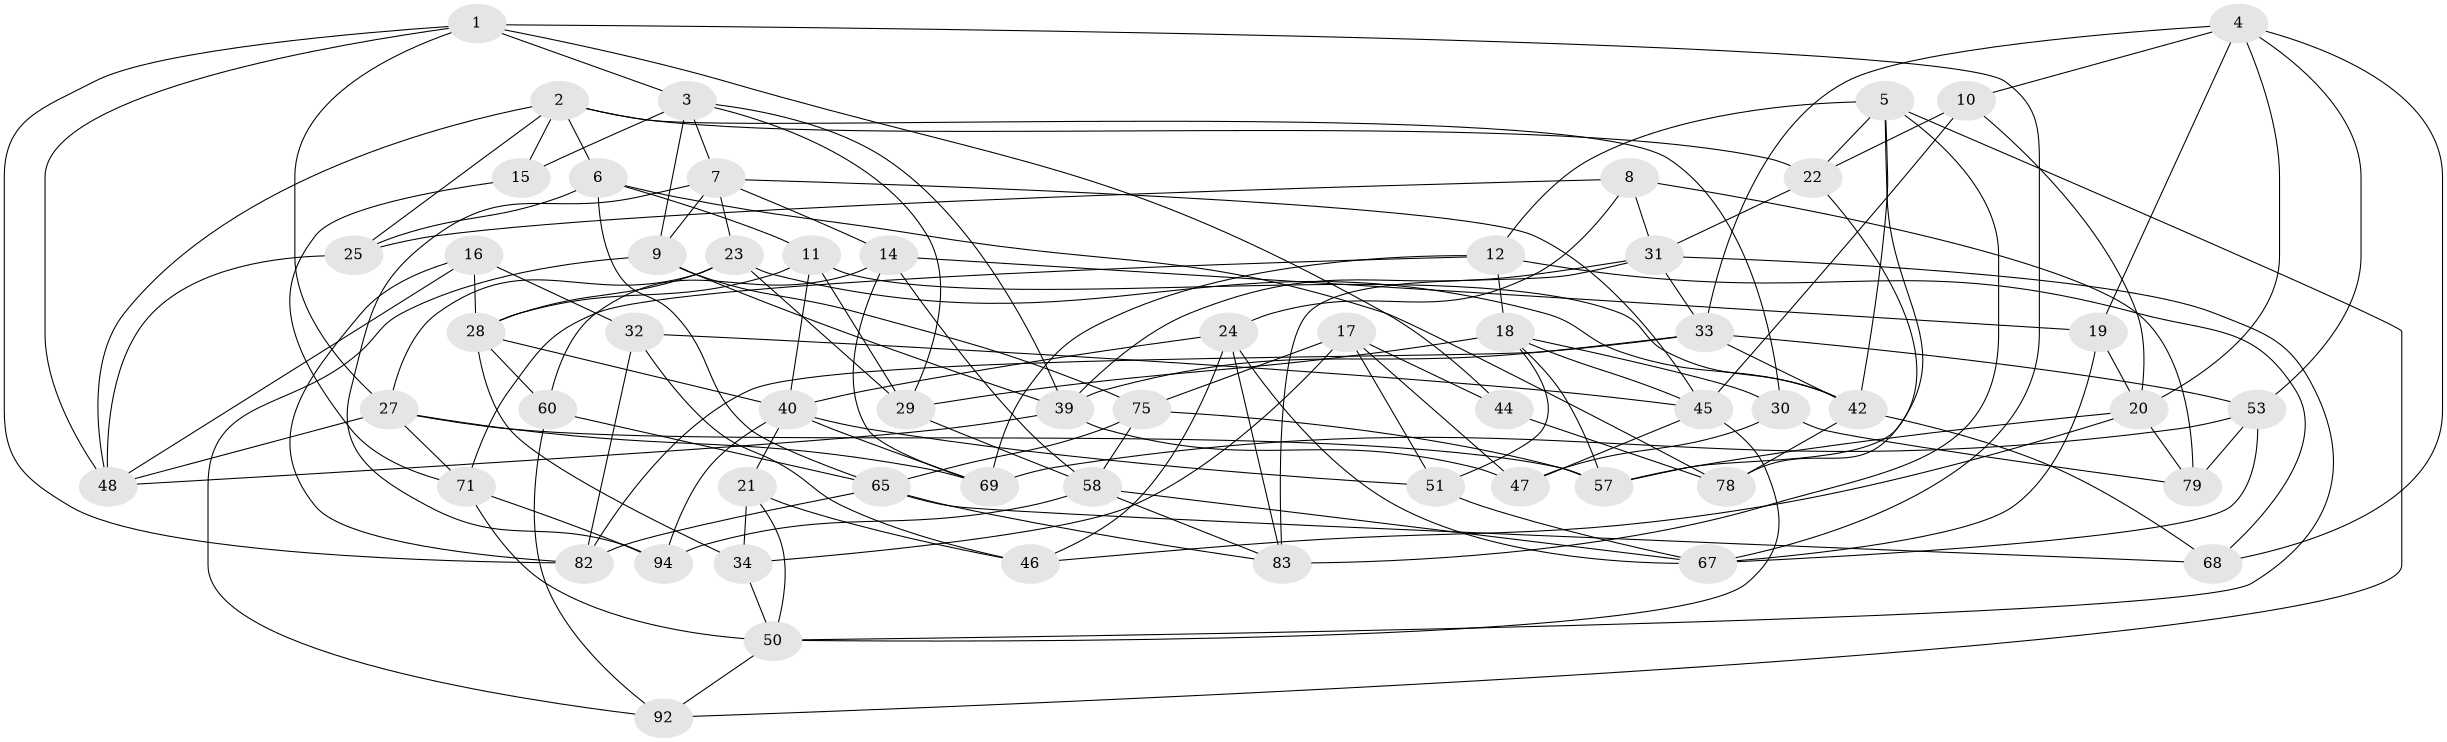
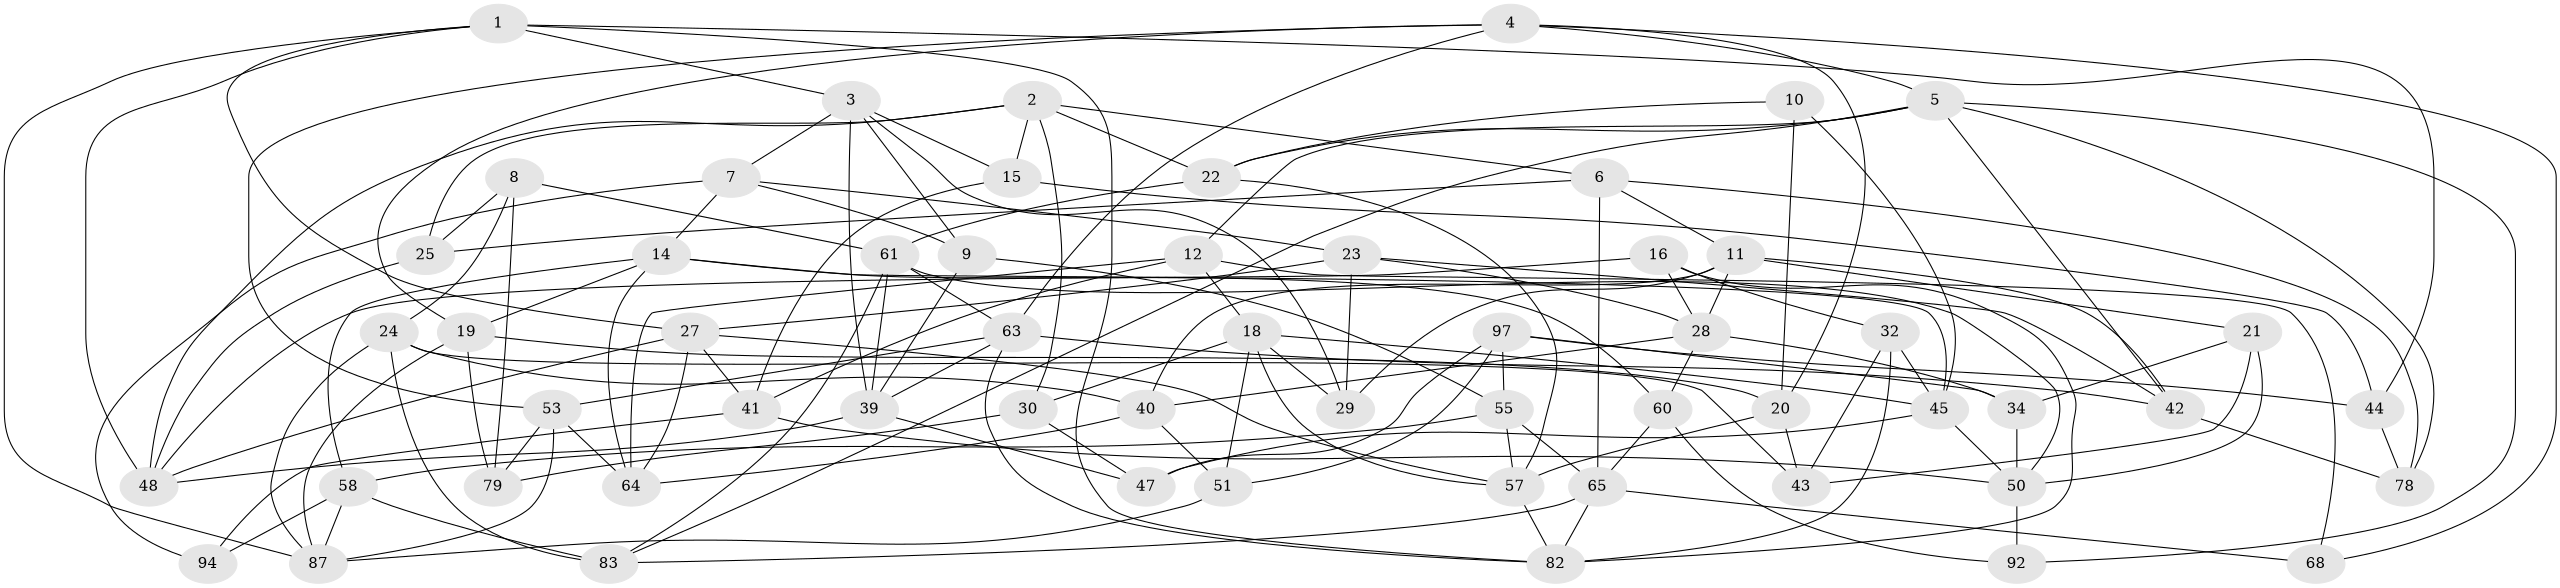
edge "4" -- "10": now "4" -- "5"
edge "7" -- "45": now "14" -- "45"
edge "15" -- "44": added
node "31": label "31" -> "61"
node "17": label "17" -> "97"
node "33": label "33" -> "63"
node "75": label "75" -> "55"
edge "40" -- "21": now "11" -- "21"
edge "20" -- "79": now "19" -- "79"
edge "42" -- "68": removed
edge "29" -- "58": removed
edge "40" -- "94": removed
node "71": label "71" -> "41"
node "69": label "69" -> "64"
edge "9" -- "92": removed
edge "57" -- "82": added
node "46": label "46" -> "43"
node "67": label "67" -> "87"
